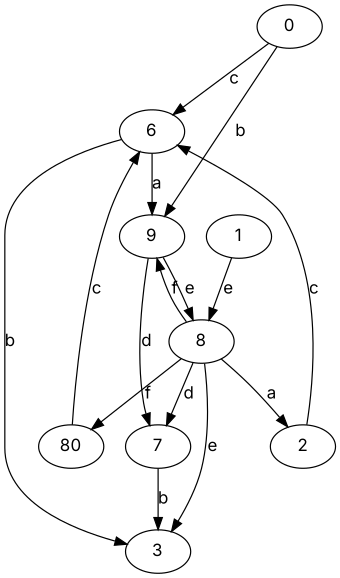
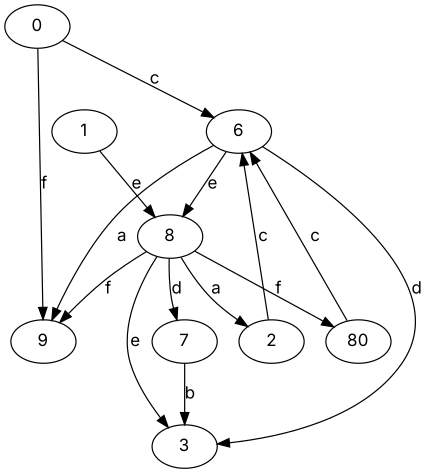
edge "0" -> "9": label "b" -> "f"
edge "9" -> "8": now "6" -> "8"
edge "9" -> "7": removed, label "d"
edge "6" -> "3": label "b" -> "d"
